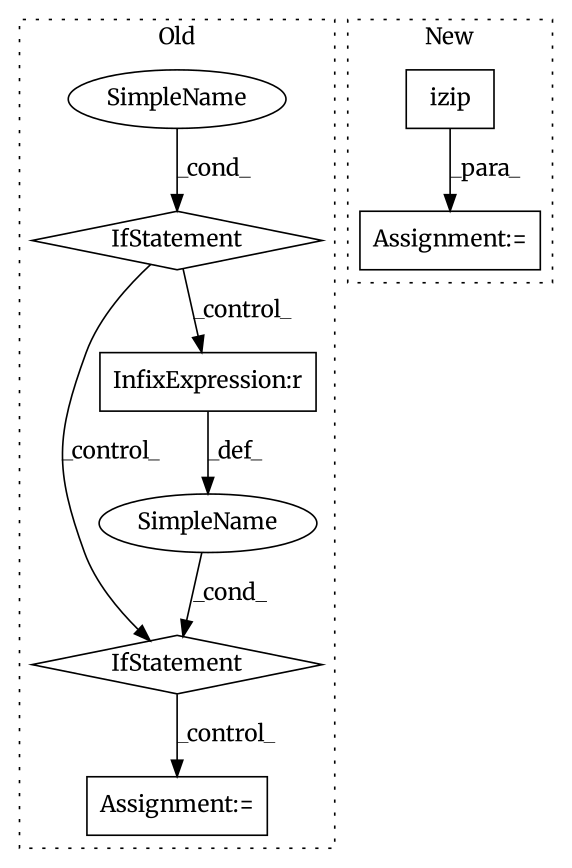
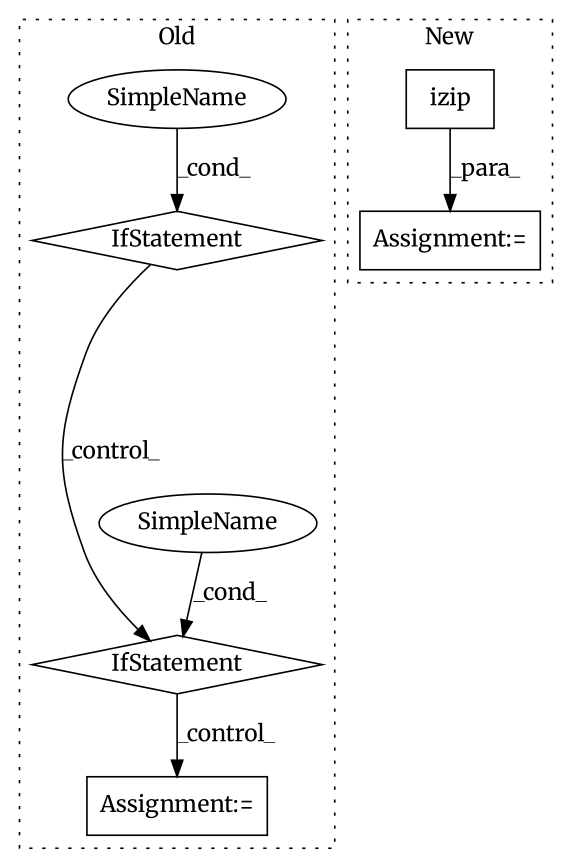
node "InfixExpression:r": removed
